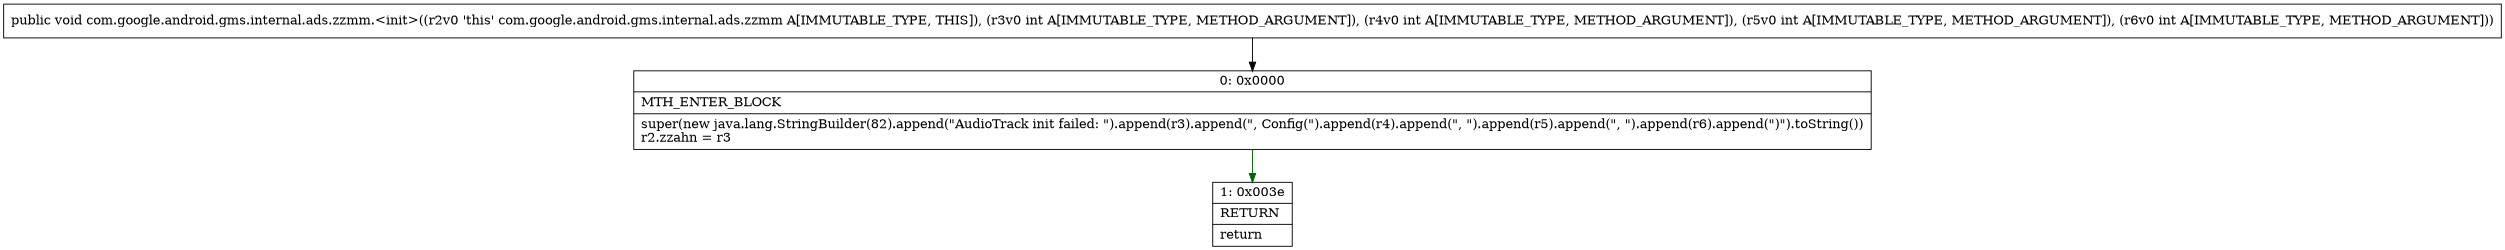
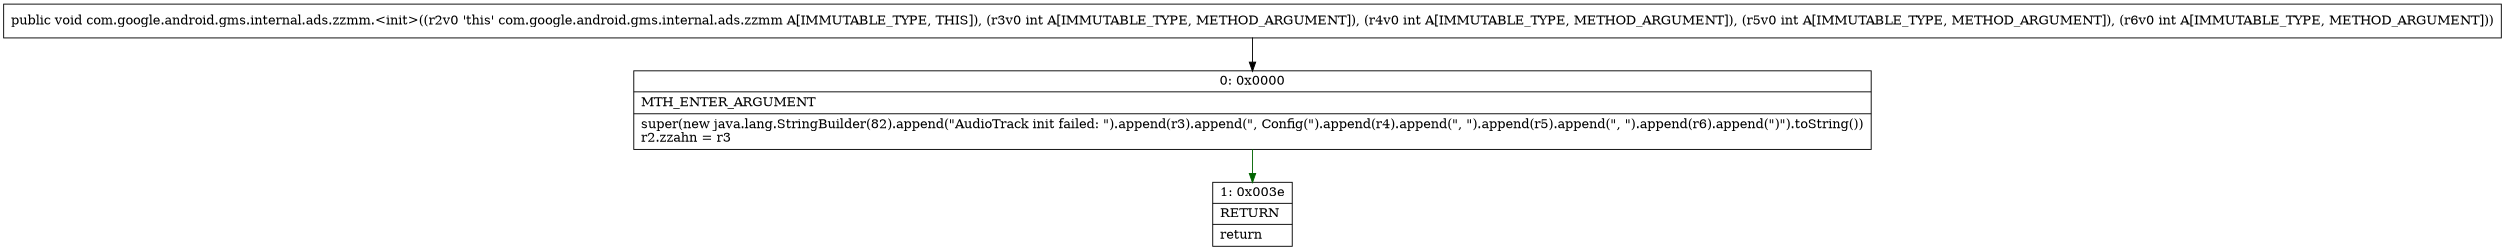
node "0: 0x0000": text "MTH_ENTER_BLOCK" -> "MTH_ENTER_ARGUMENT"
